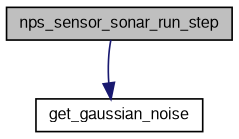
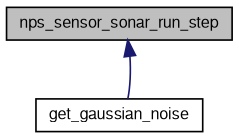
edge "nps_sensor_sonar_run_step" -> "get_gaussian_noise": reversed
